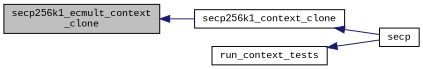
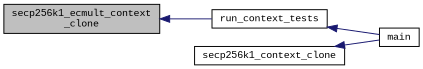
edge "secp256k1_context_clone" -> "secp256k1_ecmult_context _clone": now "run_context_tests" -> "secp256k1_ecmult_context _clone"
node "secp": label "secp" -> "main"
